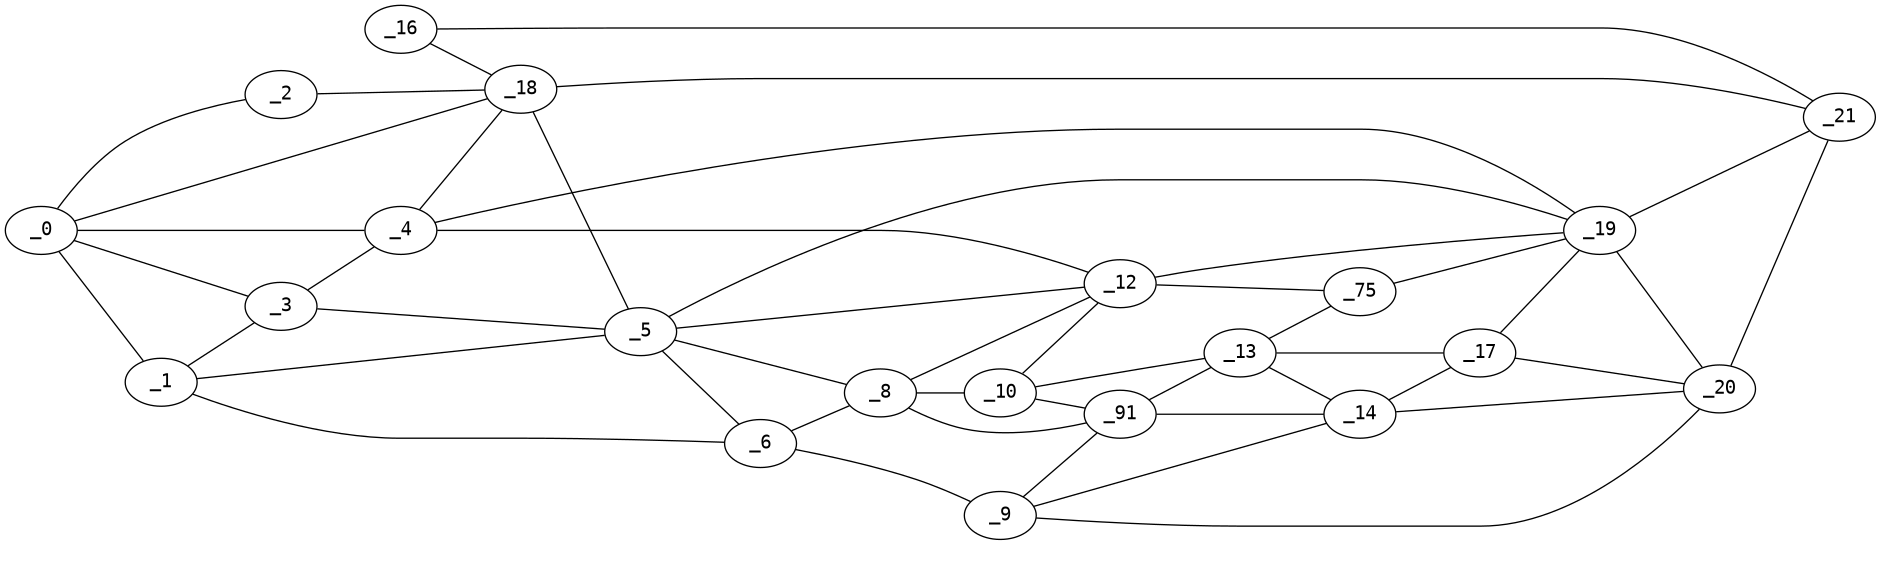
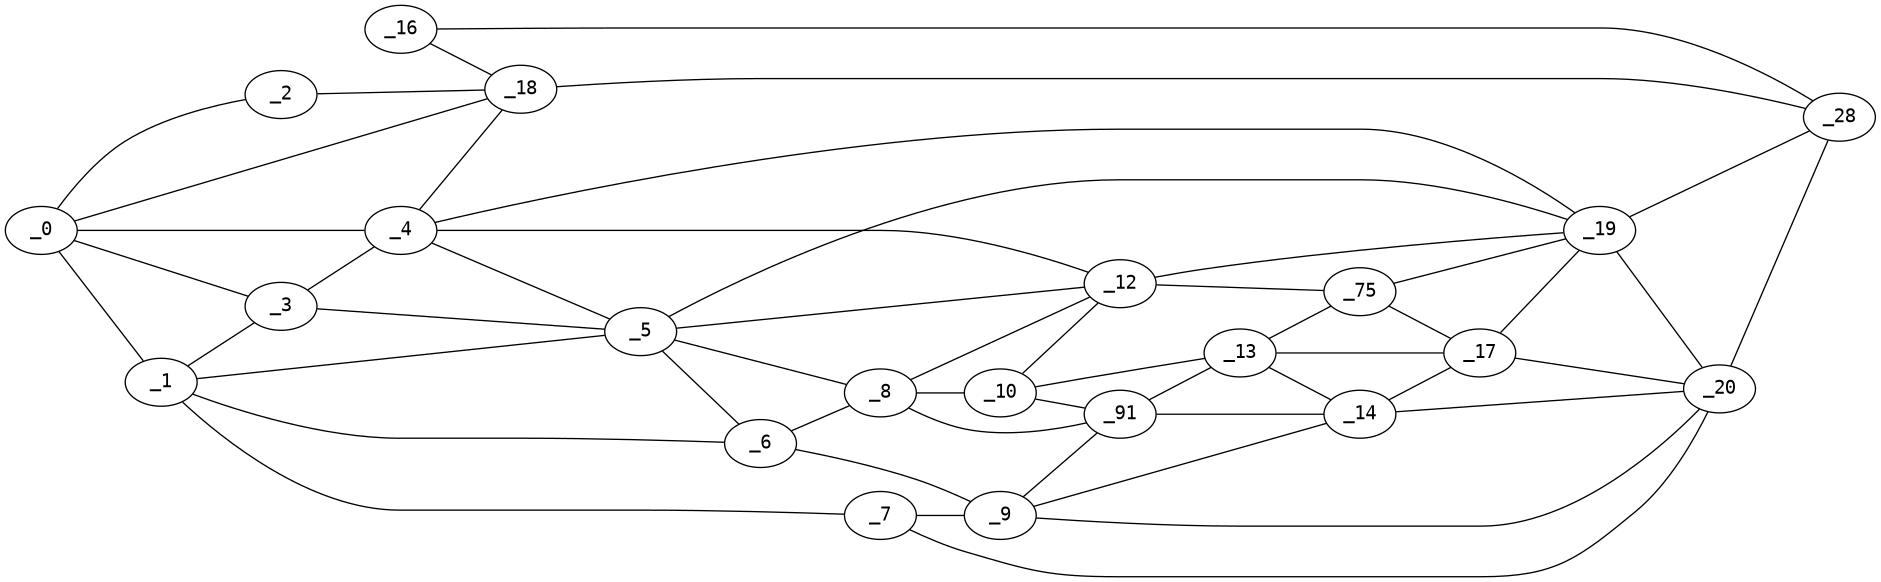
node "_21": label "_21" -> "_28"
edge "_18" -- "_5": now "_4" -- "_5"
edge "_75" -- "_17": added
node "_7": added
